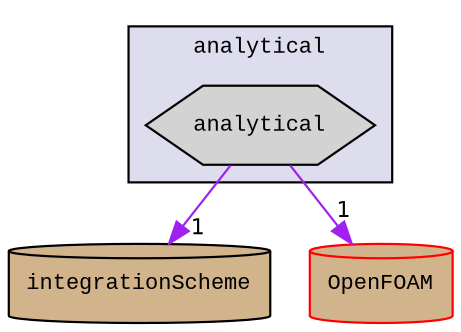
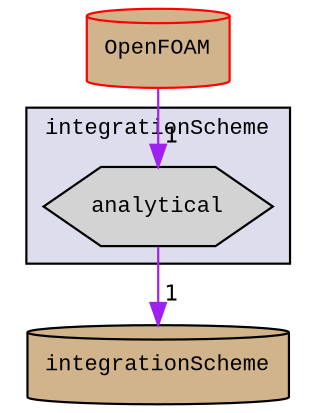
cluster "analytical": label "analytical" -> "integrationScheme"
edge "analytical" -> "OpenFOAM": reversed
